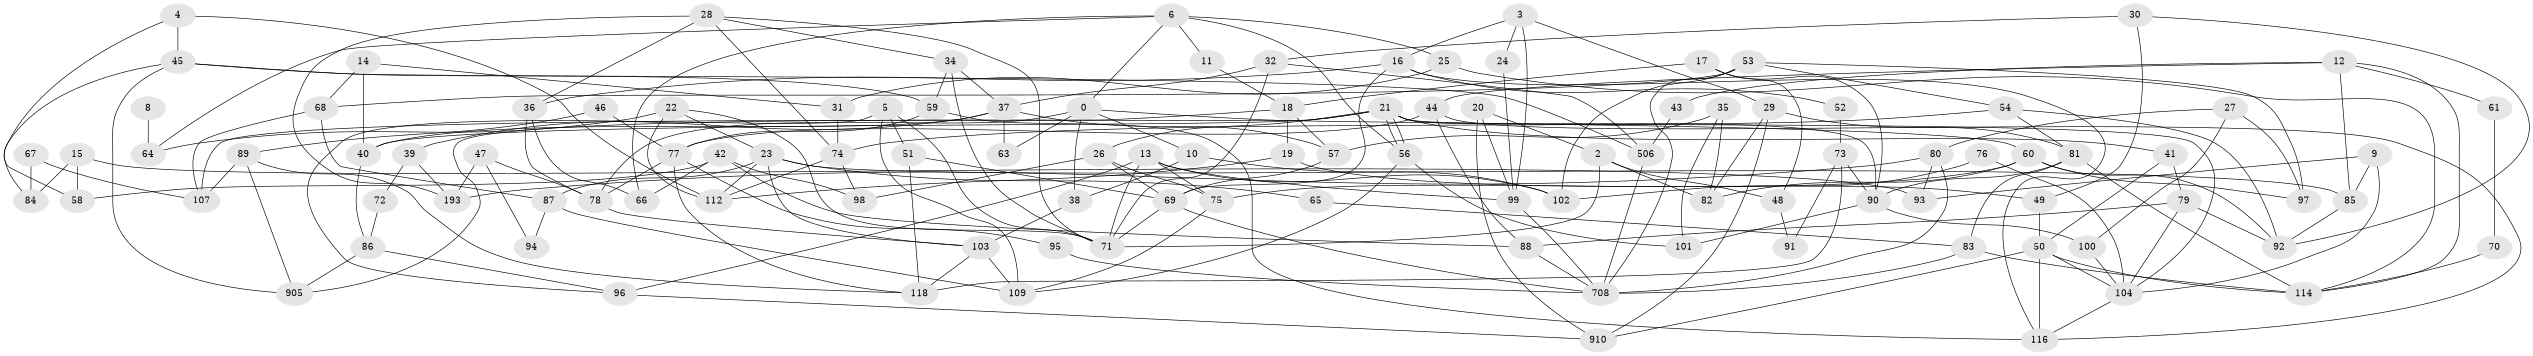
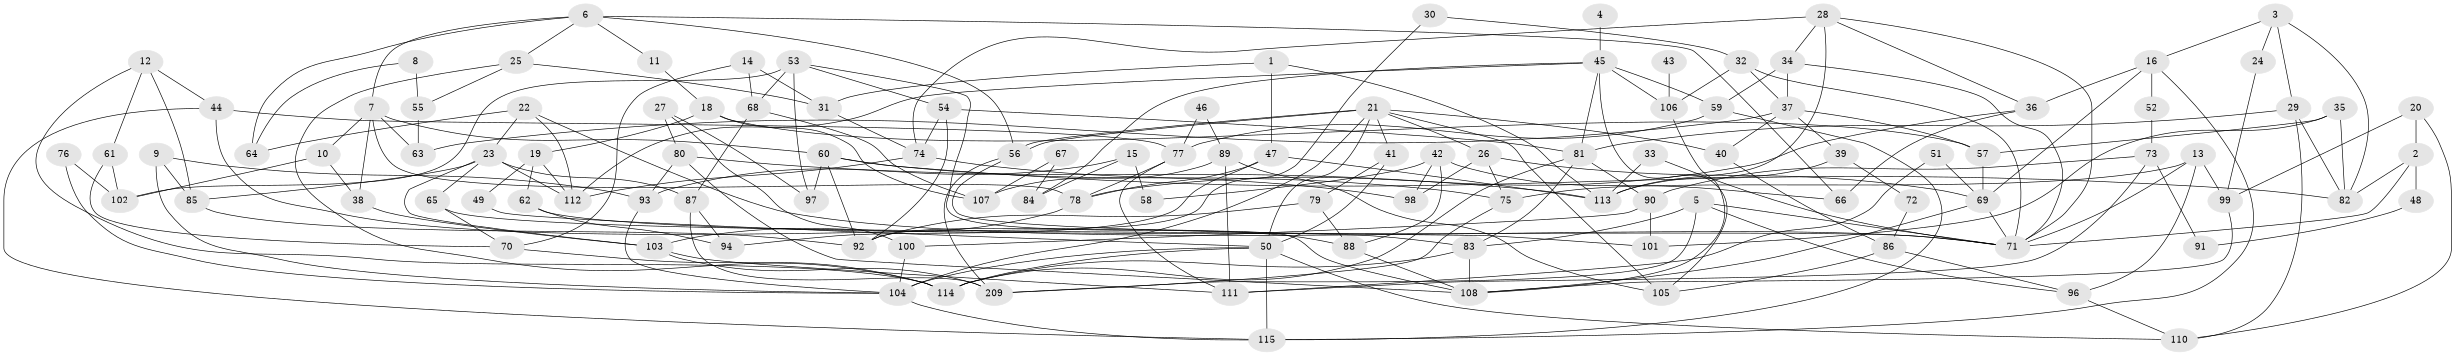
edge "4" -- "112": now "45" -- "112"
node "1": added
node "17": removed
edge "12" -- "43": removed
edge "4" -- "58": removed
node "55": added
node "0": label "0" -> "7"
edge "3" -- "99": now "3" -- "82"
edge "45" -- "81": added
edge "14" -- "40": now "14" -- "70"
edge "21" -- "90": now "21" -- "50"
edge "5" -- "51": now "5" -- "83"
edge "30" -- "49": removed
node "506": label "506" -> "106"
node "33": added
edge "13" -- "102": now "61" -- "102"
node "193": label "193" -> "113"
node "62": added
edge "65" -- "70": added
node "95": removed
edge "79" -- "104": now "93" -- "104"
node "905": label "905" -> "105"
node "118": label "118" -> "111"
node "109": label "109" -> "209"
node "708": label "708" -> "108"
node "910": label "910" -> "110"
node "116": label "116" -> "115"
